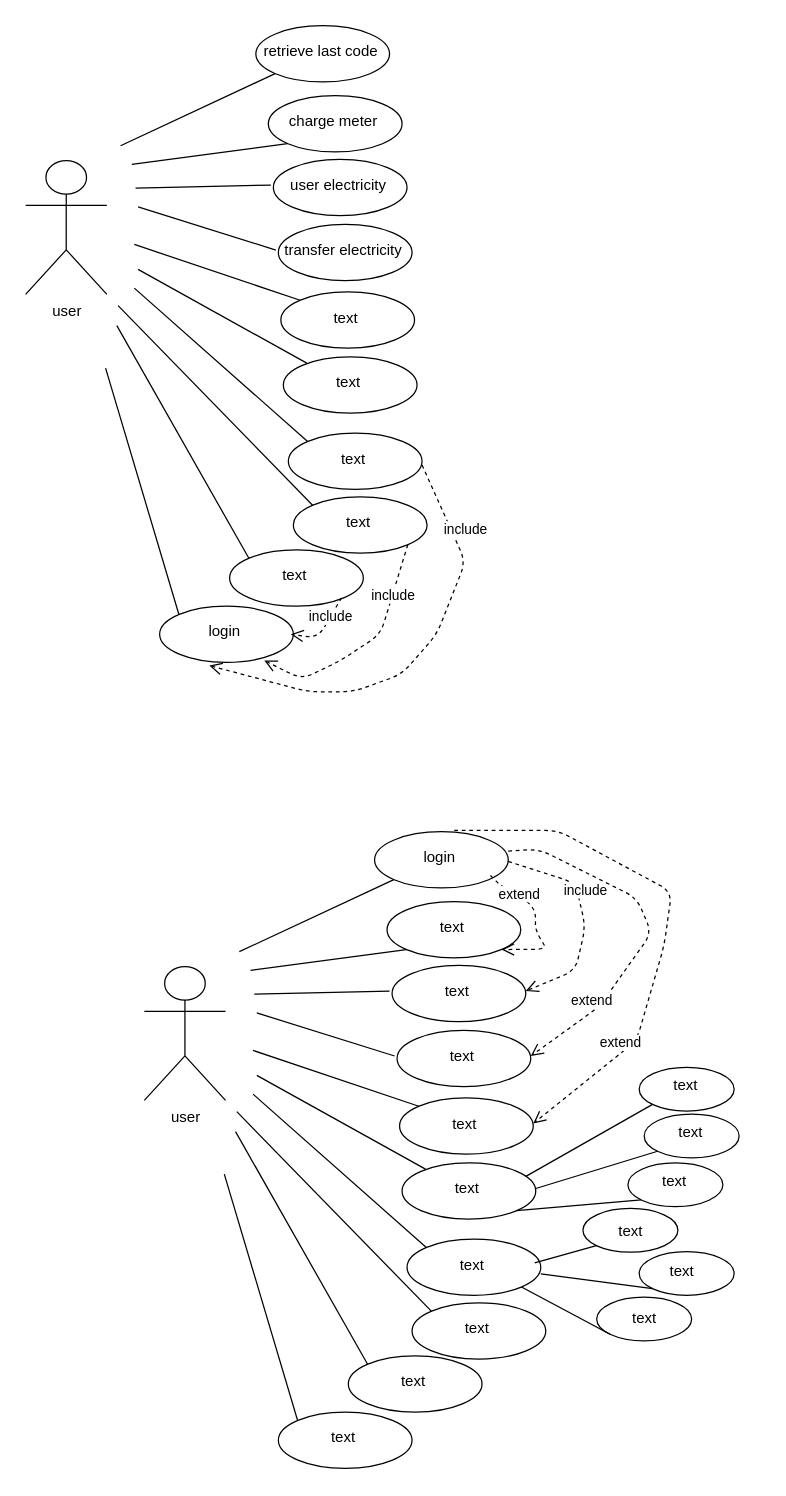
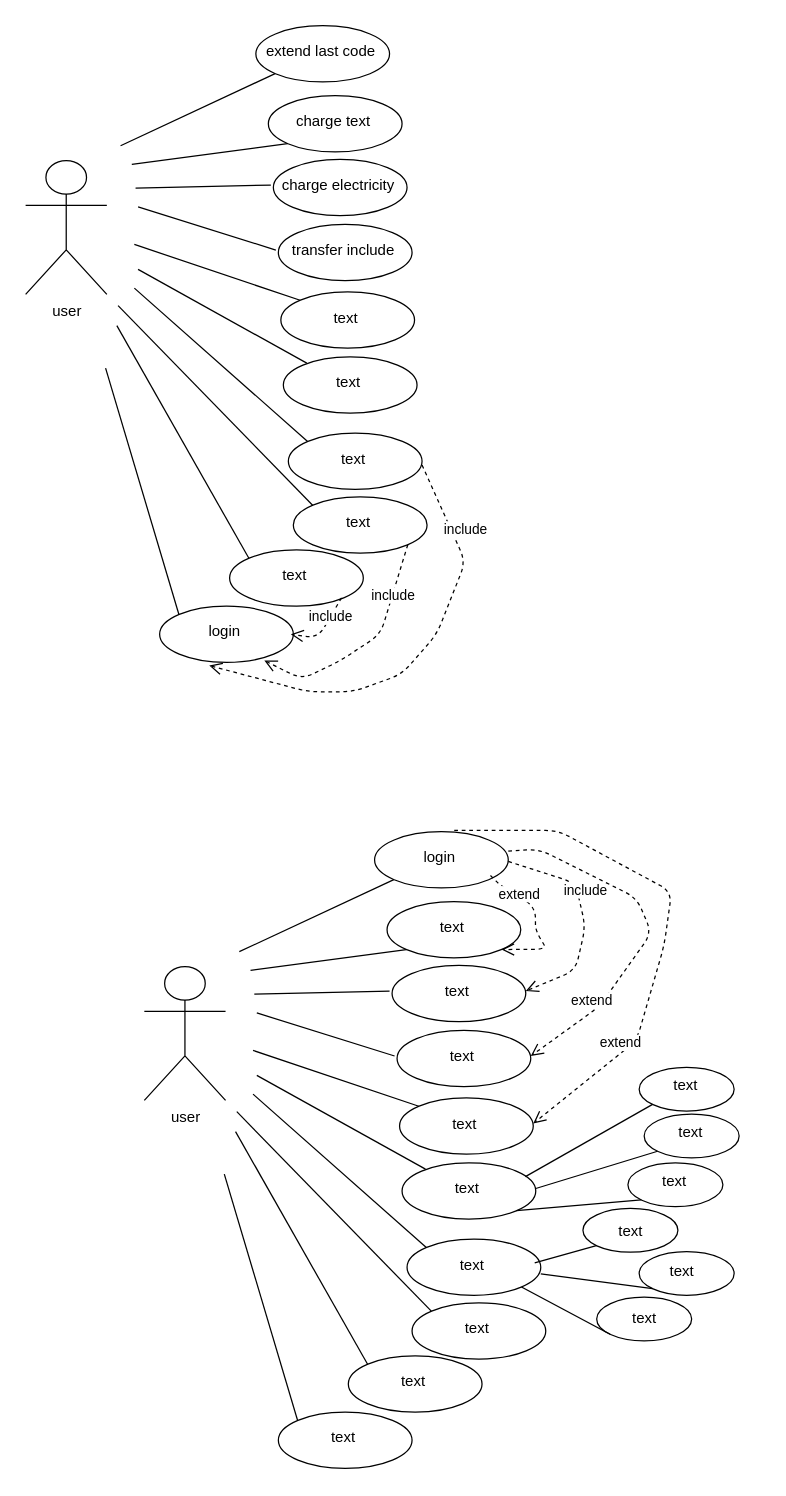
node "retrieve last code": label "retrieve last code" -> "extend last code"
node "charge meter": label "charge meter" -> "charge text"
node "user electricity": label "user electricity" -> "charge electricity"
node "transfer electricity": label "transfer electricity" -> "transfer include"
